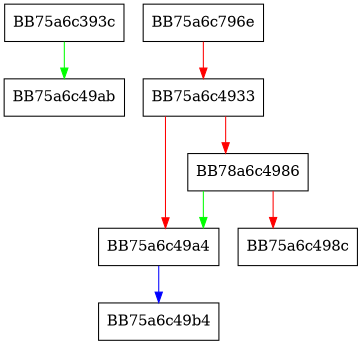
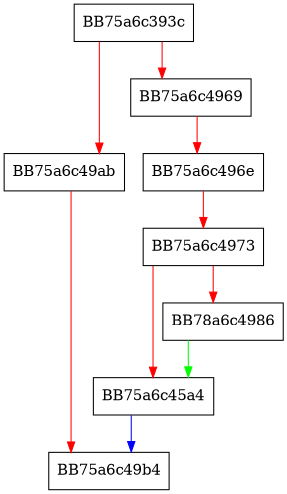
node "BB75a6c796e": label "BB75a6c796e" -> "BB75a6c496e"
edge "BB75a6c393c" -> "BB75a6c49ab": color green -> red
node "BB75a6c4969": added
node "BB75a6c4933": label "BB75a6c4933" -> "BB75a6c4973"
node "BB75a6c49a4": label "BB75a6c49a4" -> "BB75a6c45a4"
node "BB75a6c498c": removed
edge "BB75a6c49ab" -> "BB75a6c49b4": added
